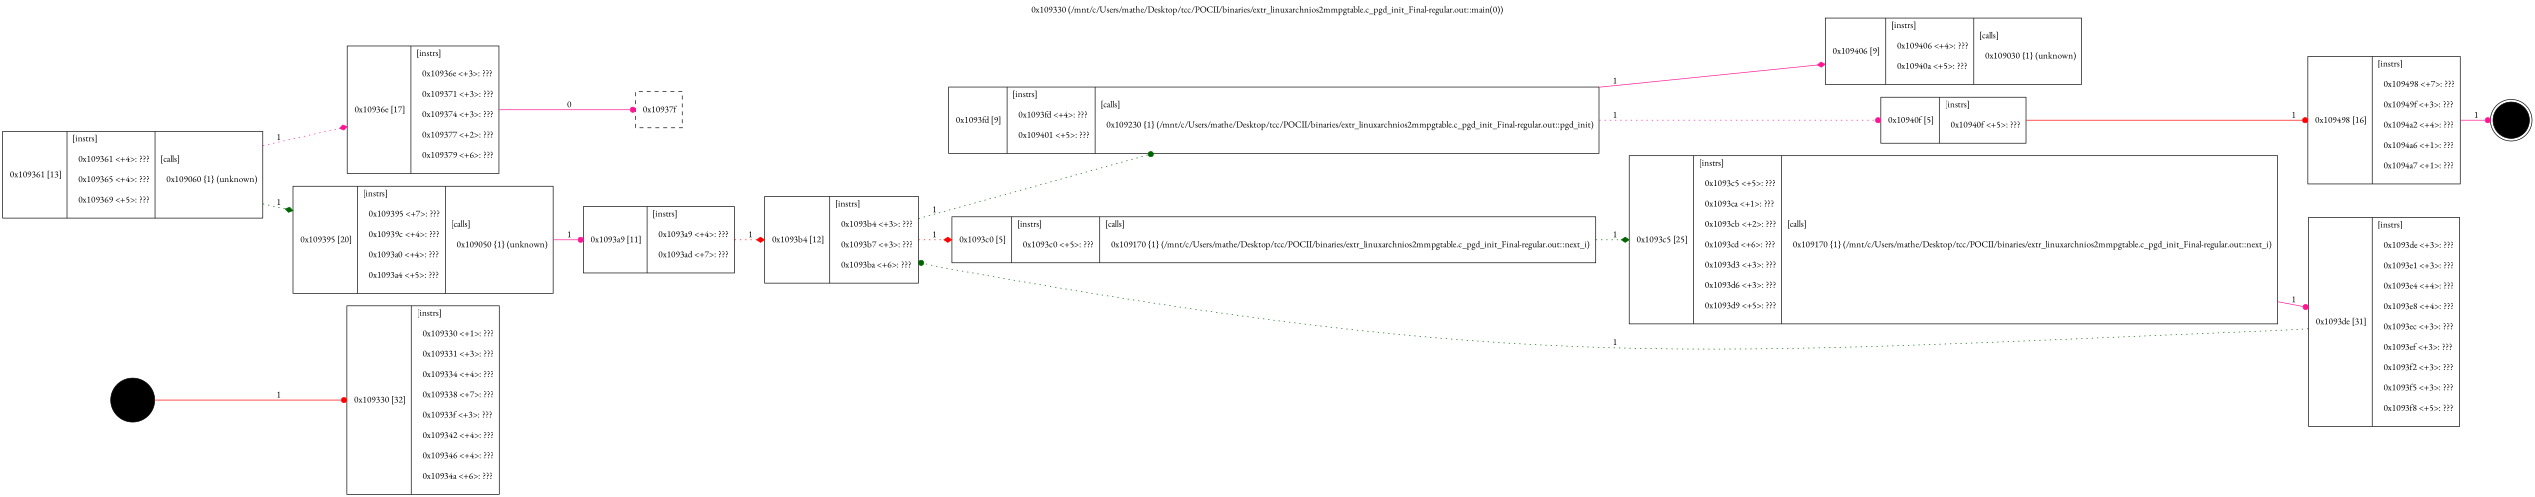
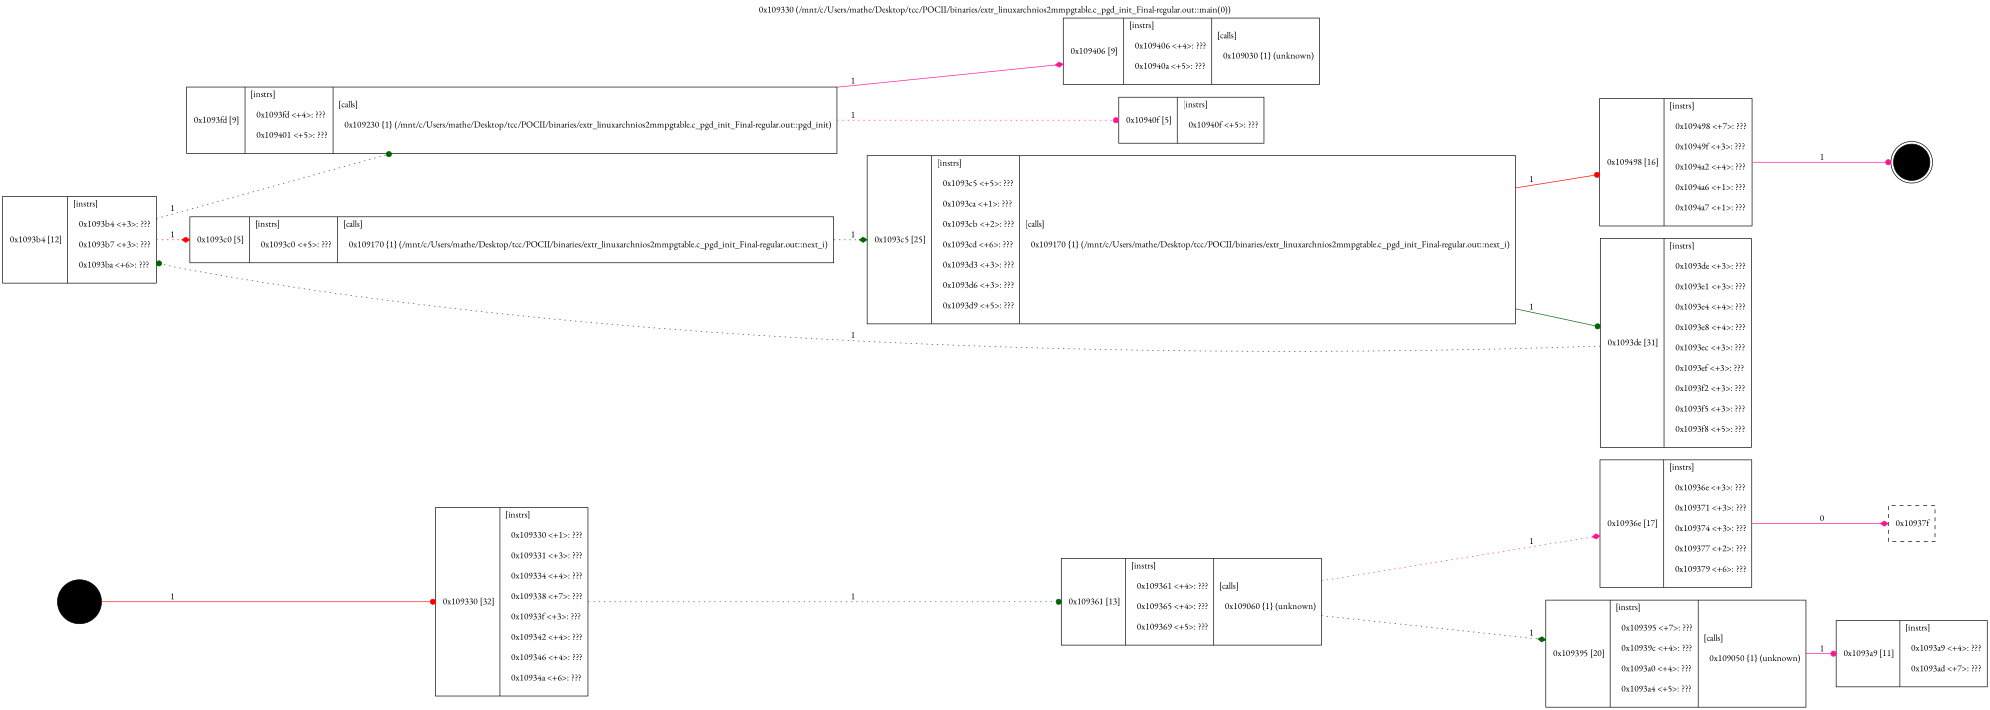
edge "0x10936e [17]" -> "0x10937f": arrowhead dot -> diamond
edge "0x10940f [5]" -> "0x109498 [16]": now "0x1093c5 [25]" -> "0x109498 [16]"
edge "0x1093a9 [11]" -> "0x1093b4 [12]": removed, label "1"
edge "0x1093c5 [25]" -> "0x1093de [31]": color deeppink -> darkgreen
edge "0x109330 [32]" -> "0x109361 [13]": added, label "1"
